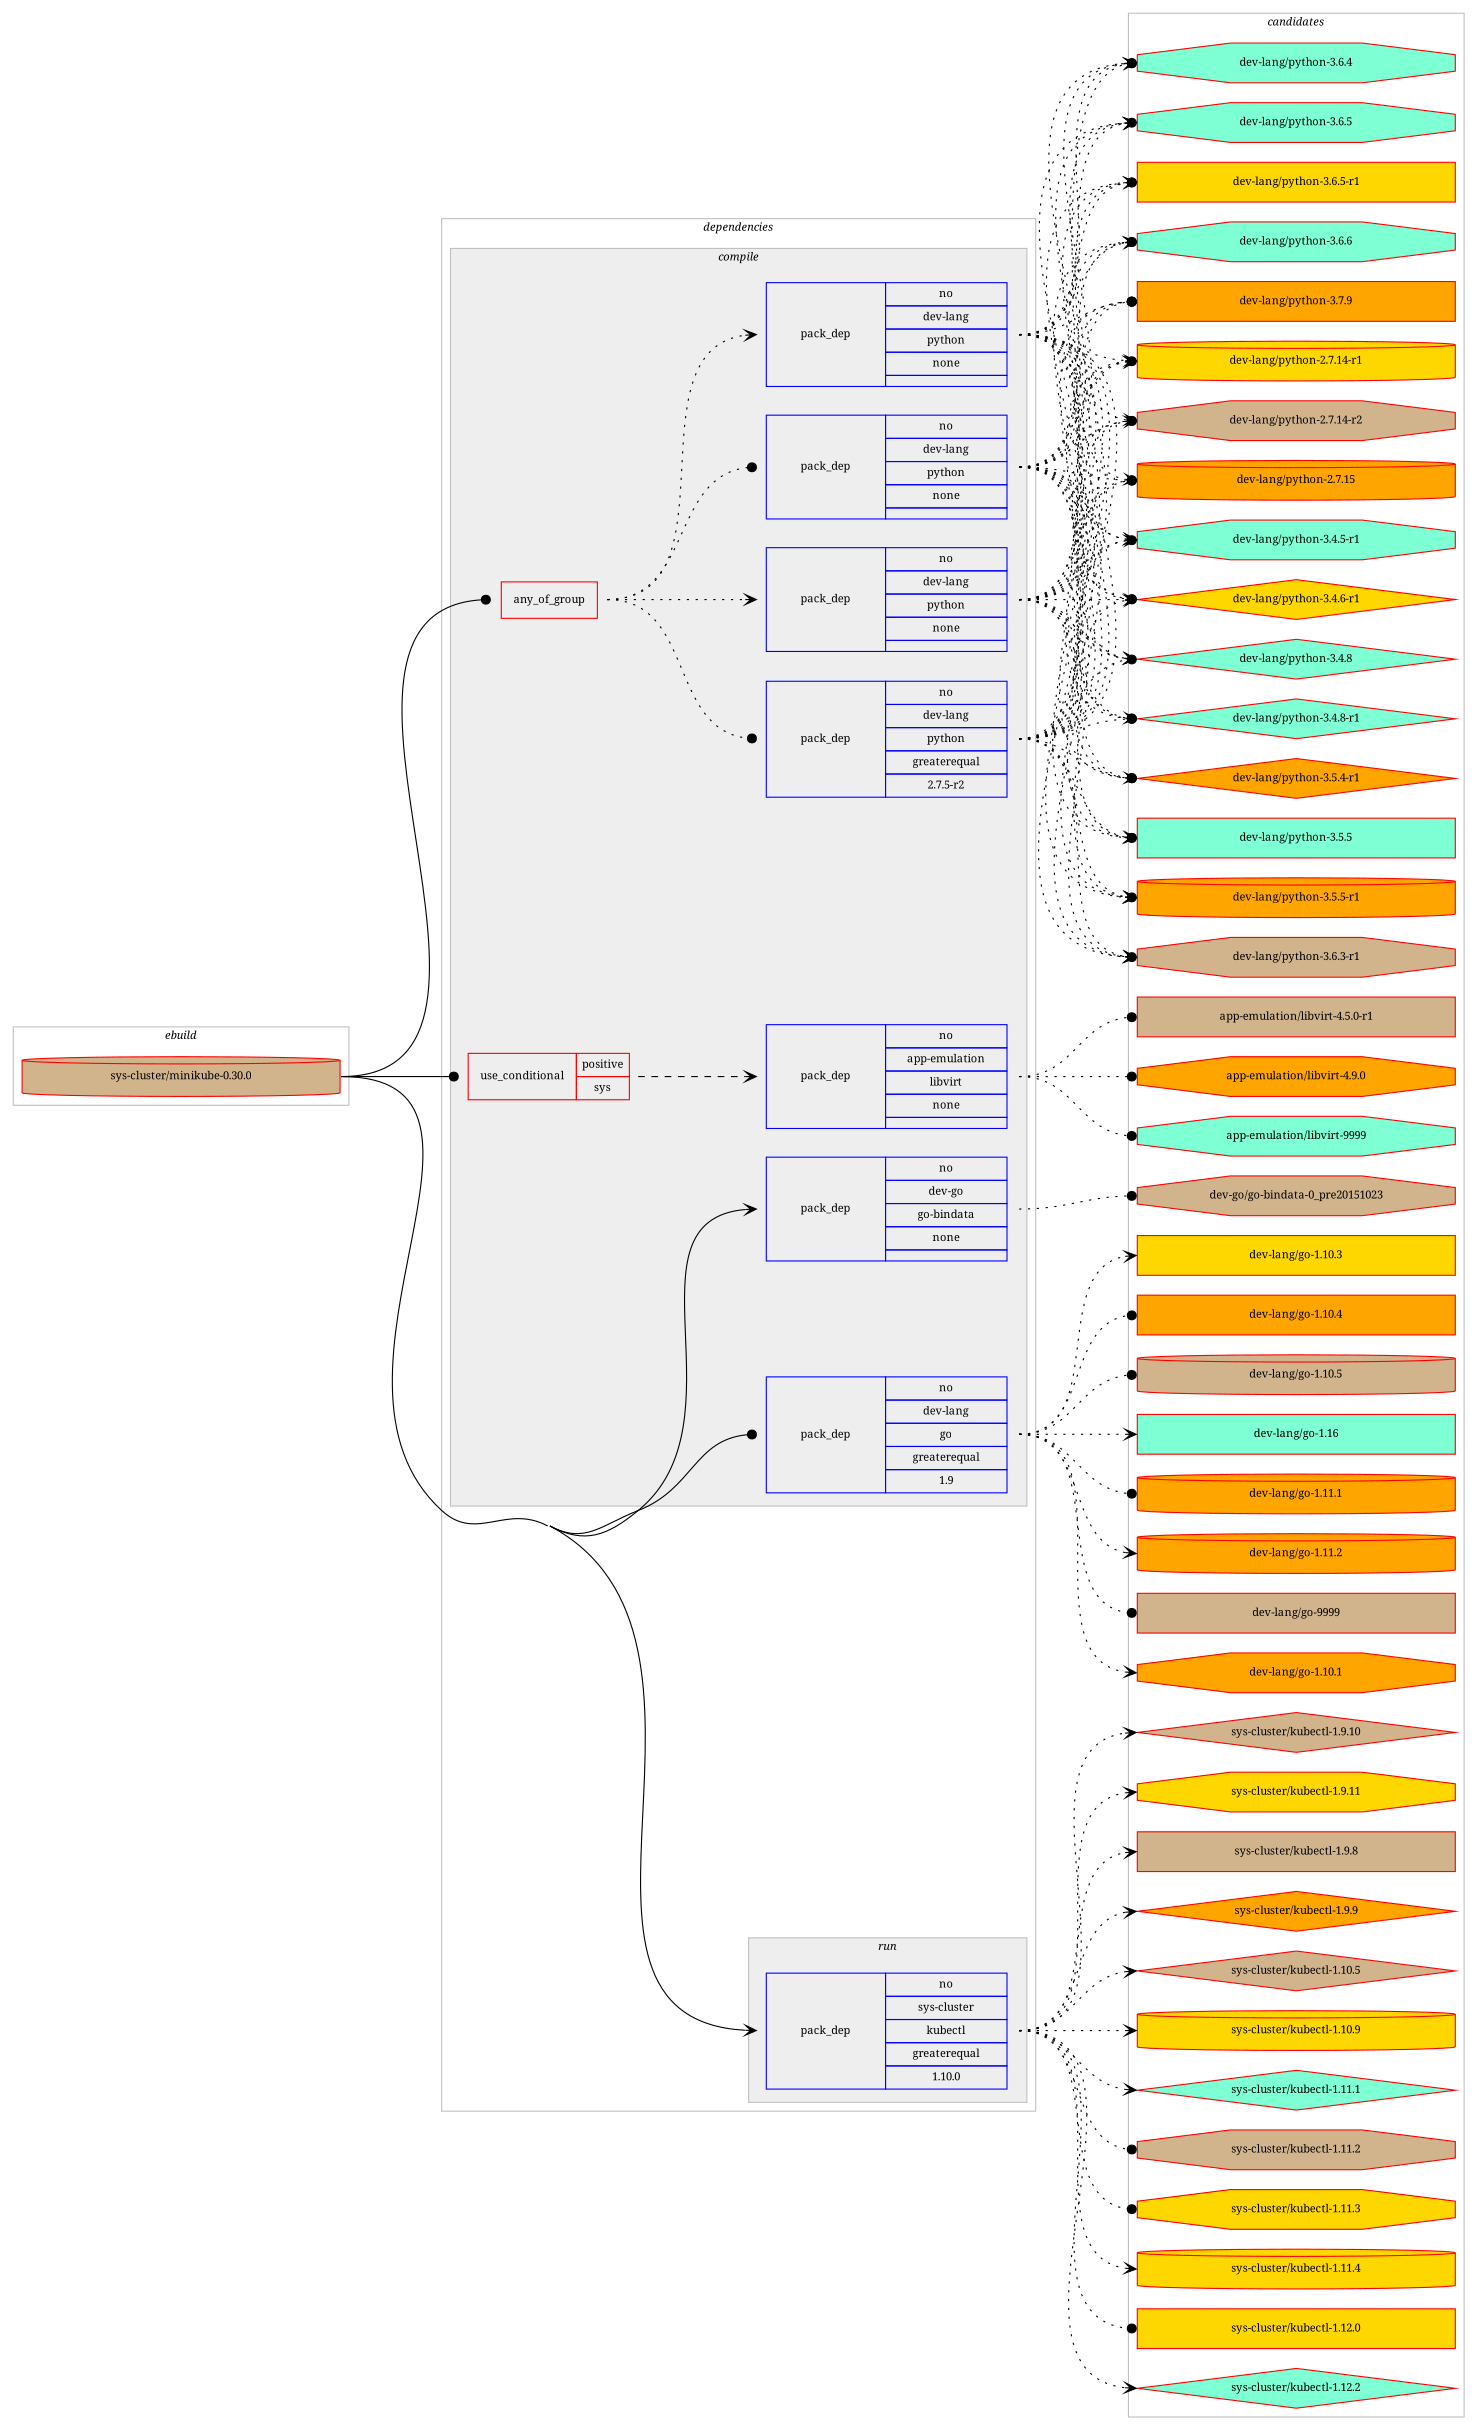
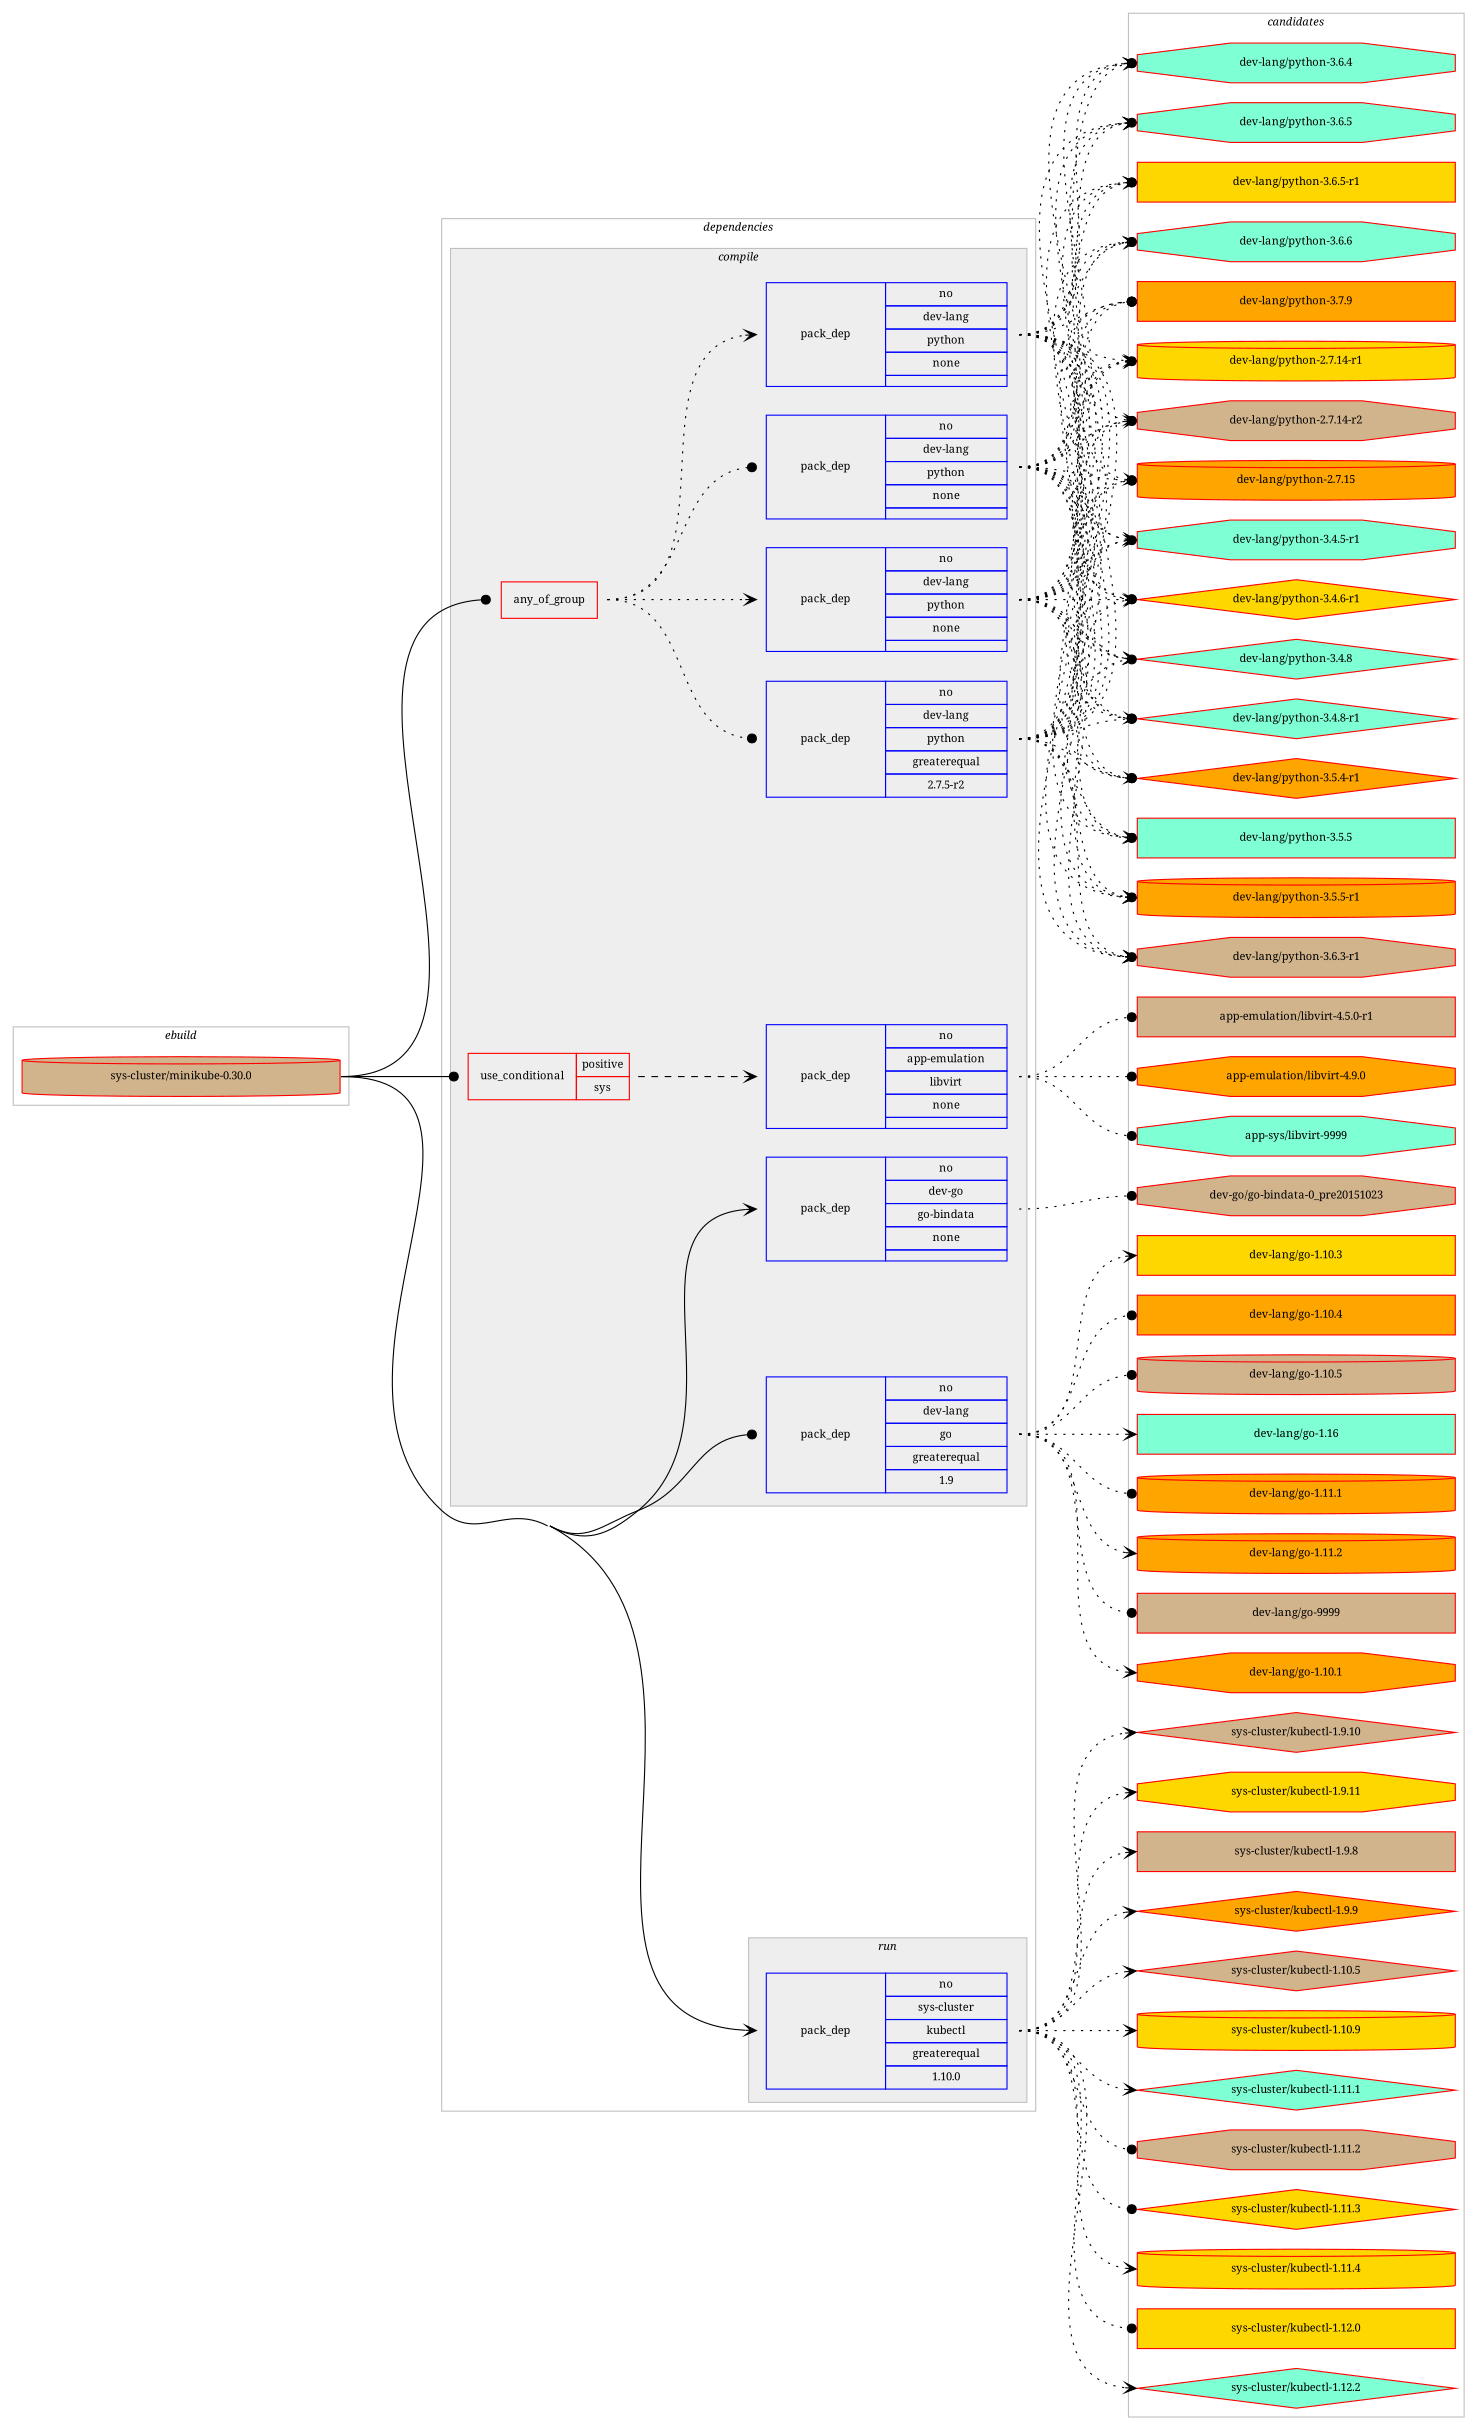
node "app-emulation/libvirt-9999": label "app-emulation/libvirt-9999" -> "app-sys/libvirt-9999"
node "sys-cluster/kubectl-1.11.3": shape octagon -> diamond
